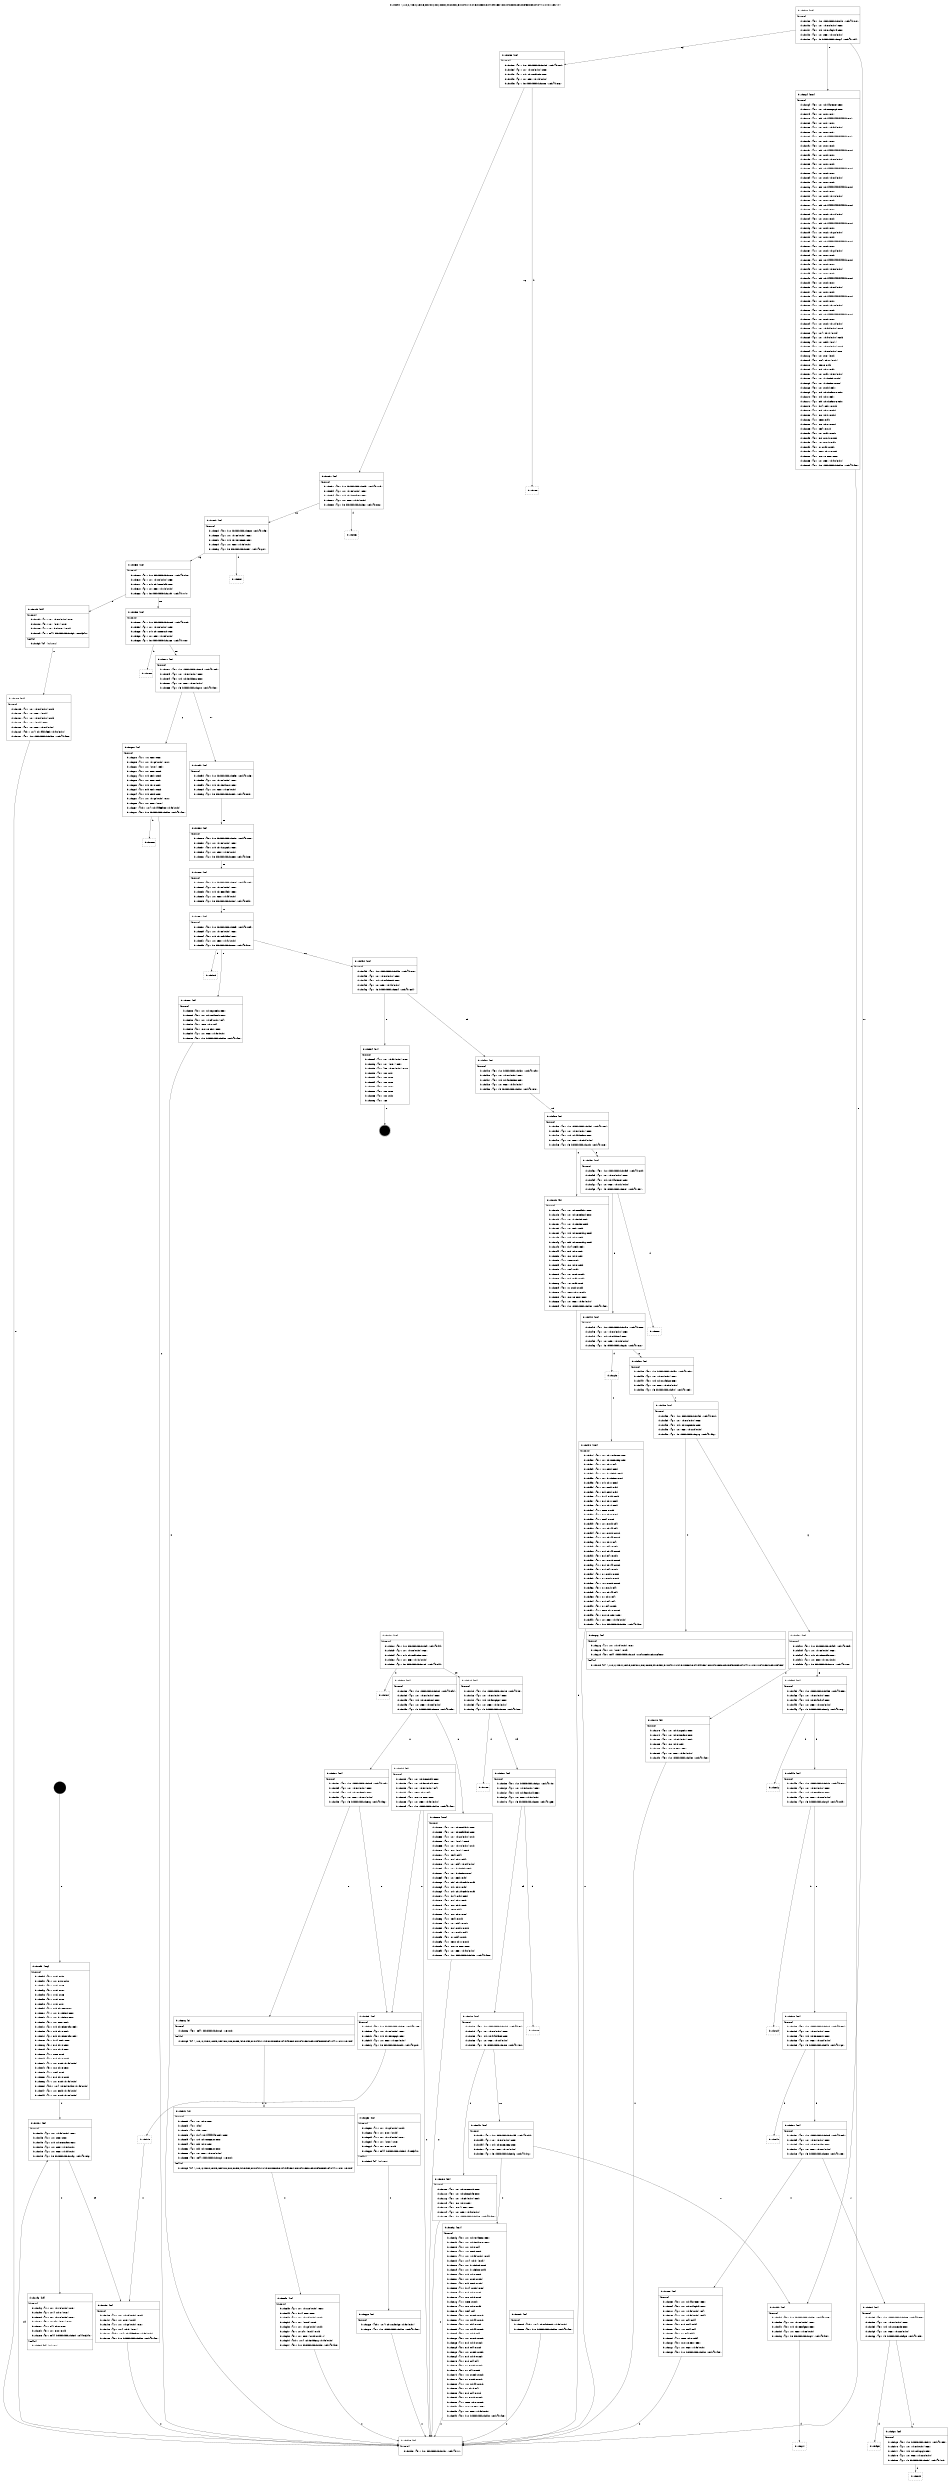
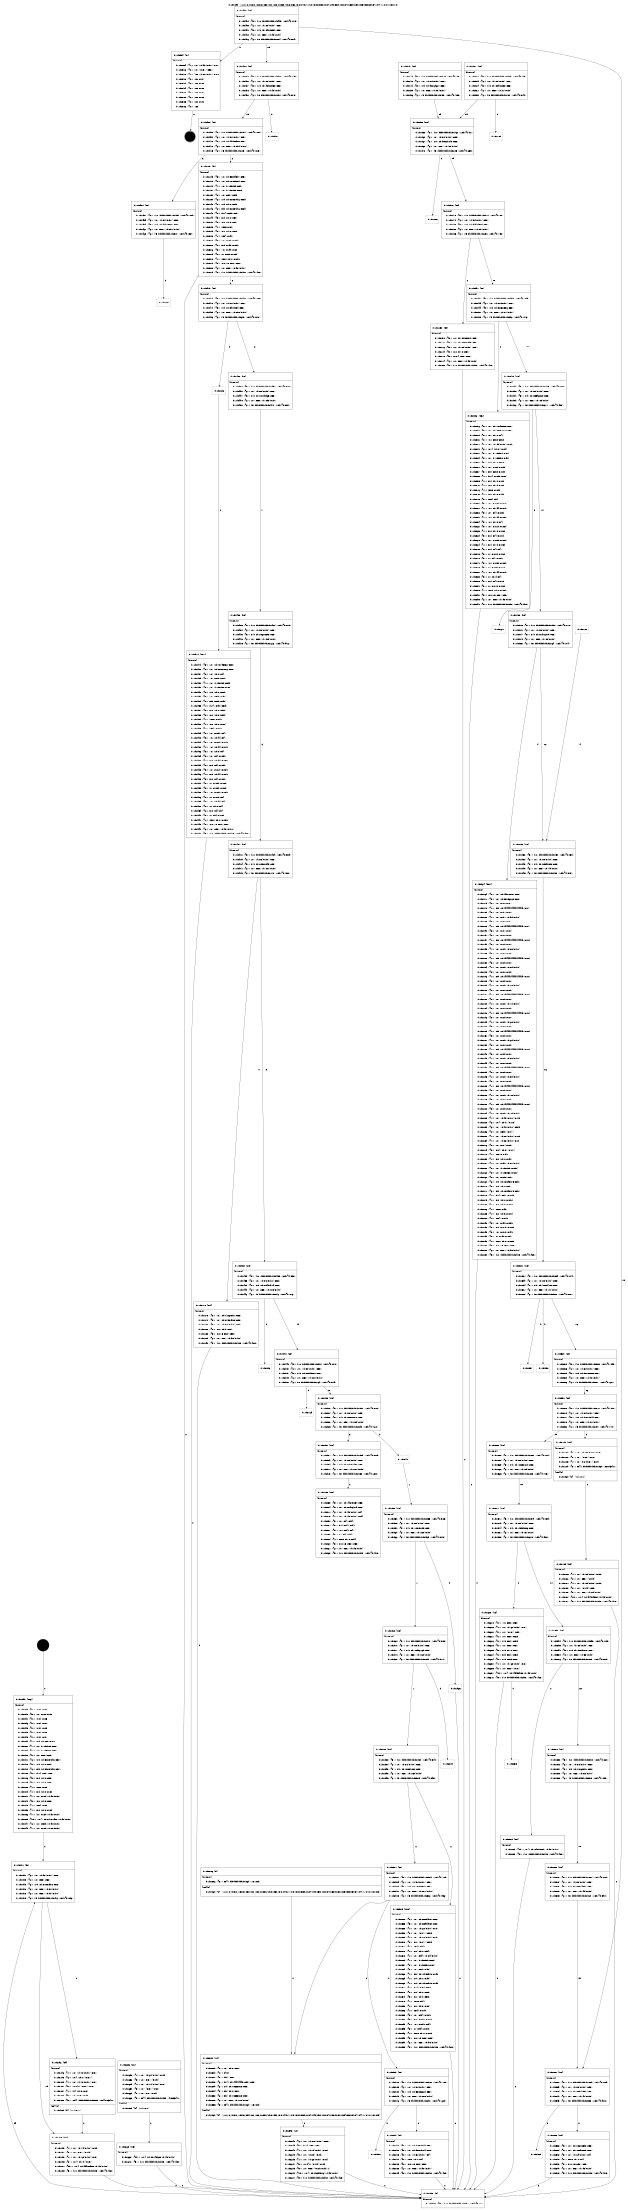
node "0x402b0c": added
edge "0x401de8 [28]" -> "0x40275a": reversed
edge "0x401e20 [28]" -> "0x402357": now "0x401e04 [28]" -> "0x402357"
node "0x40245a": removed
edge "0x401ee4 [28]" -> "0x401f00 [28]": reversed
edge "0x401dcc [28]" -> "0x401db0 [28]": reversed
edge "0x401f54 [28]" -> "0x401f70 [28]": now "0x4024d3 [91]" -> "0x401f70 [28]"
node "0x402646 [12]": removed
edge "0x401d24 [28]" -> "0x401d40 [28]": now "0x401d24 [28]" -> "0x401d5c [28]"
edge "0x40206c [28]" -> "0x402088 [28]": added, label "4"
edge "0x401e90 [28]" -> "0x402aa0 [15]": added, label "1"
node "0x4027e3": removed
edge "0x4020a4 [28]" -> "0x4025c6 [5]": now "0x4020a4 [28]" -> "0x4025cb [40]"
edge "0x4022b0 [30]" -> "0x4020c0 [28]": reversed
edge "0x4020dc" -> "0x4024b3 [32]": now "0x402496 [29]" -> "0x4024b3 [32]"
edge "0x402034 [28]" -> "0x402050 [28]": now "0x4023fc" -> "0x402050 [28]"
edge "0x40213a [53]" -> "0x402bba [5]": now "0x40296e" -> "0x402bba [5]"
